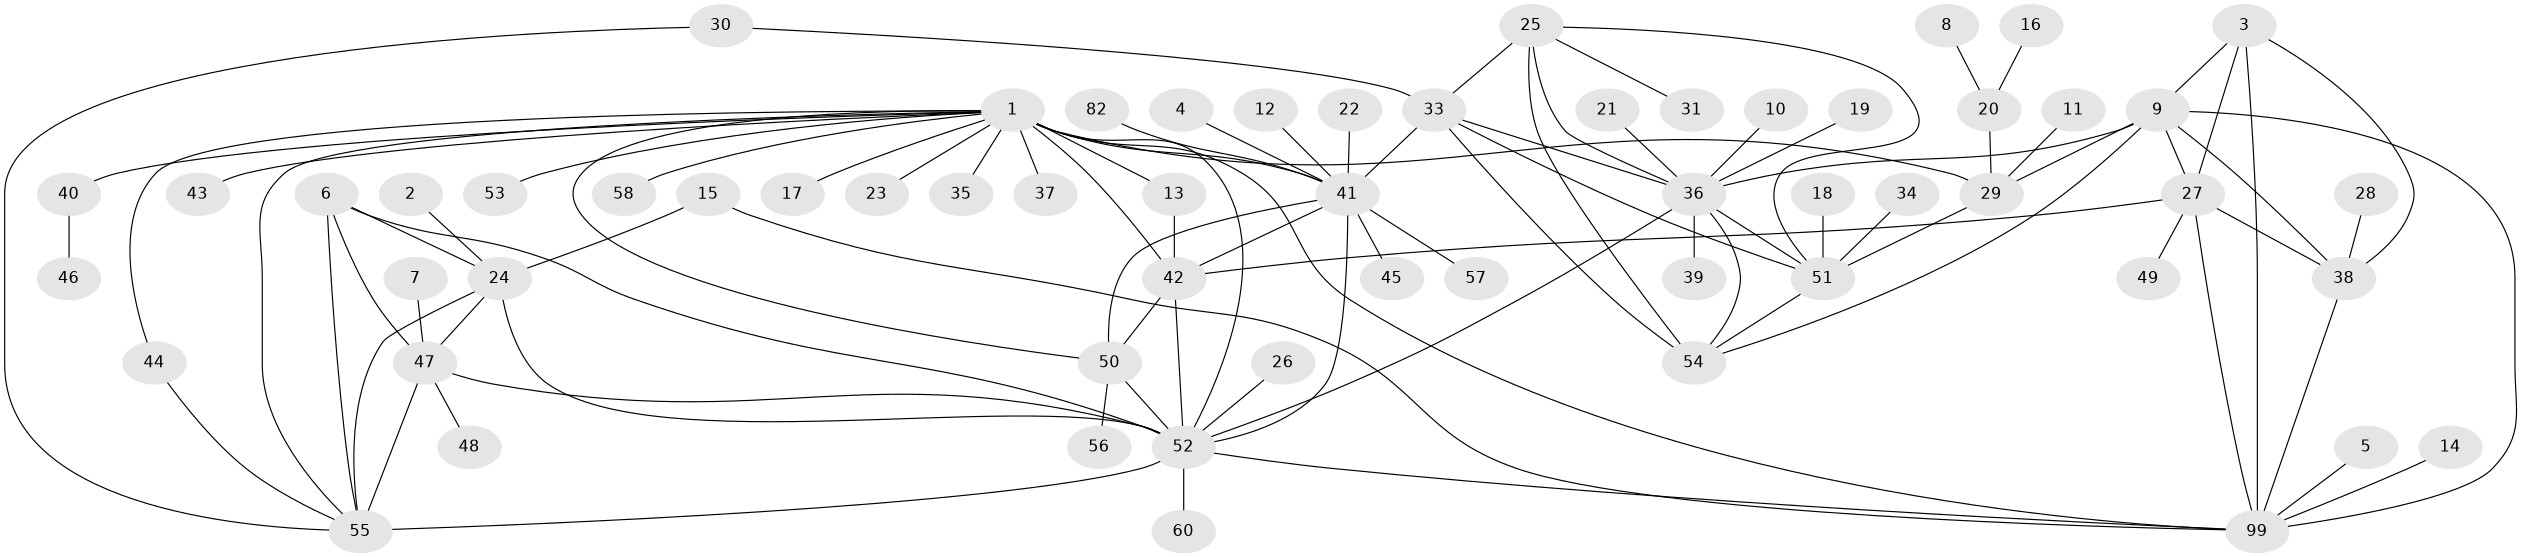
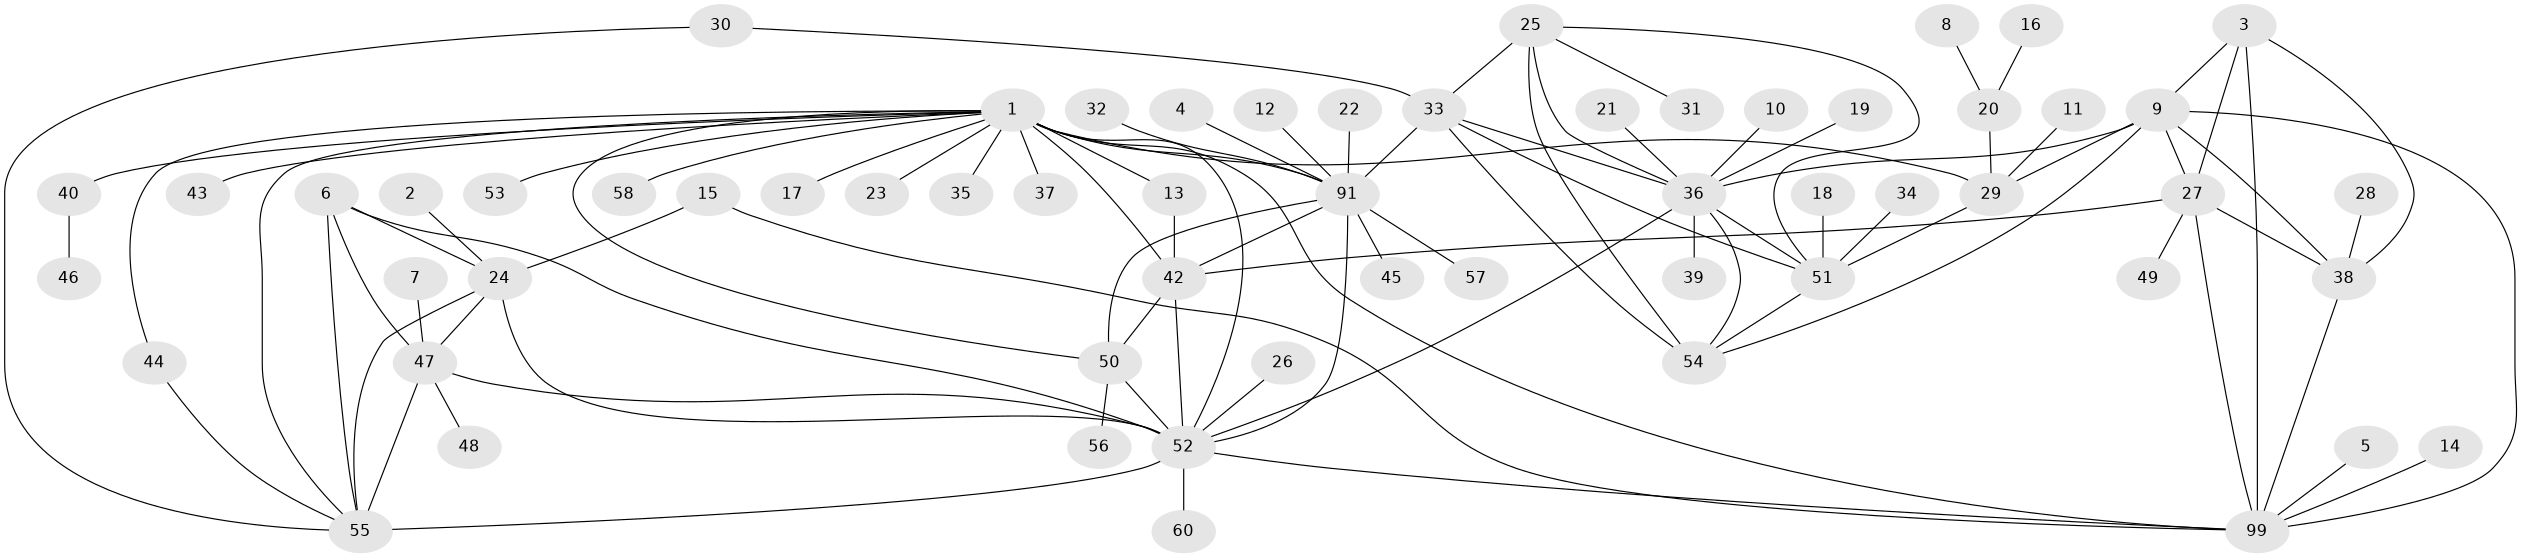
node "82": label "82" -> "32"
node "41": label "41" -> "91"
